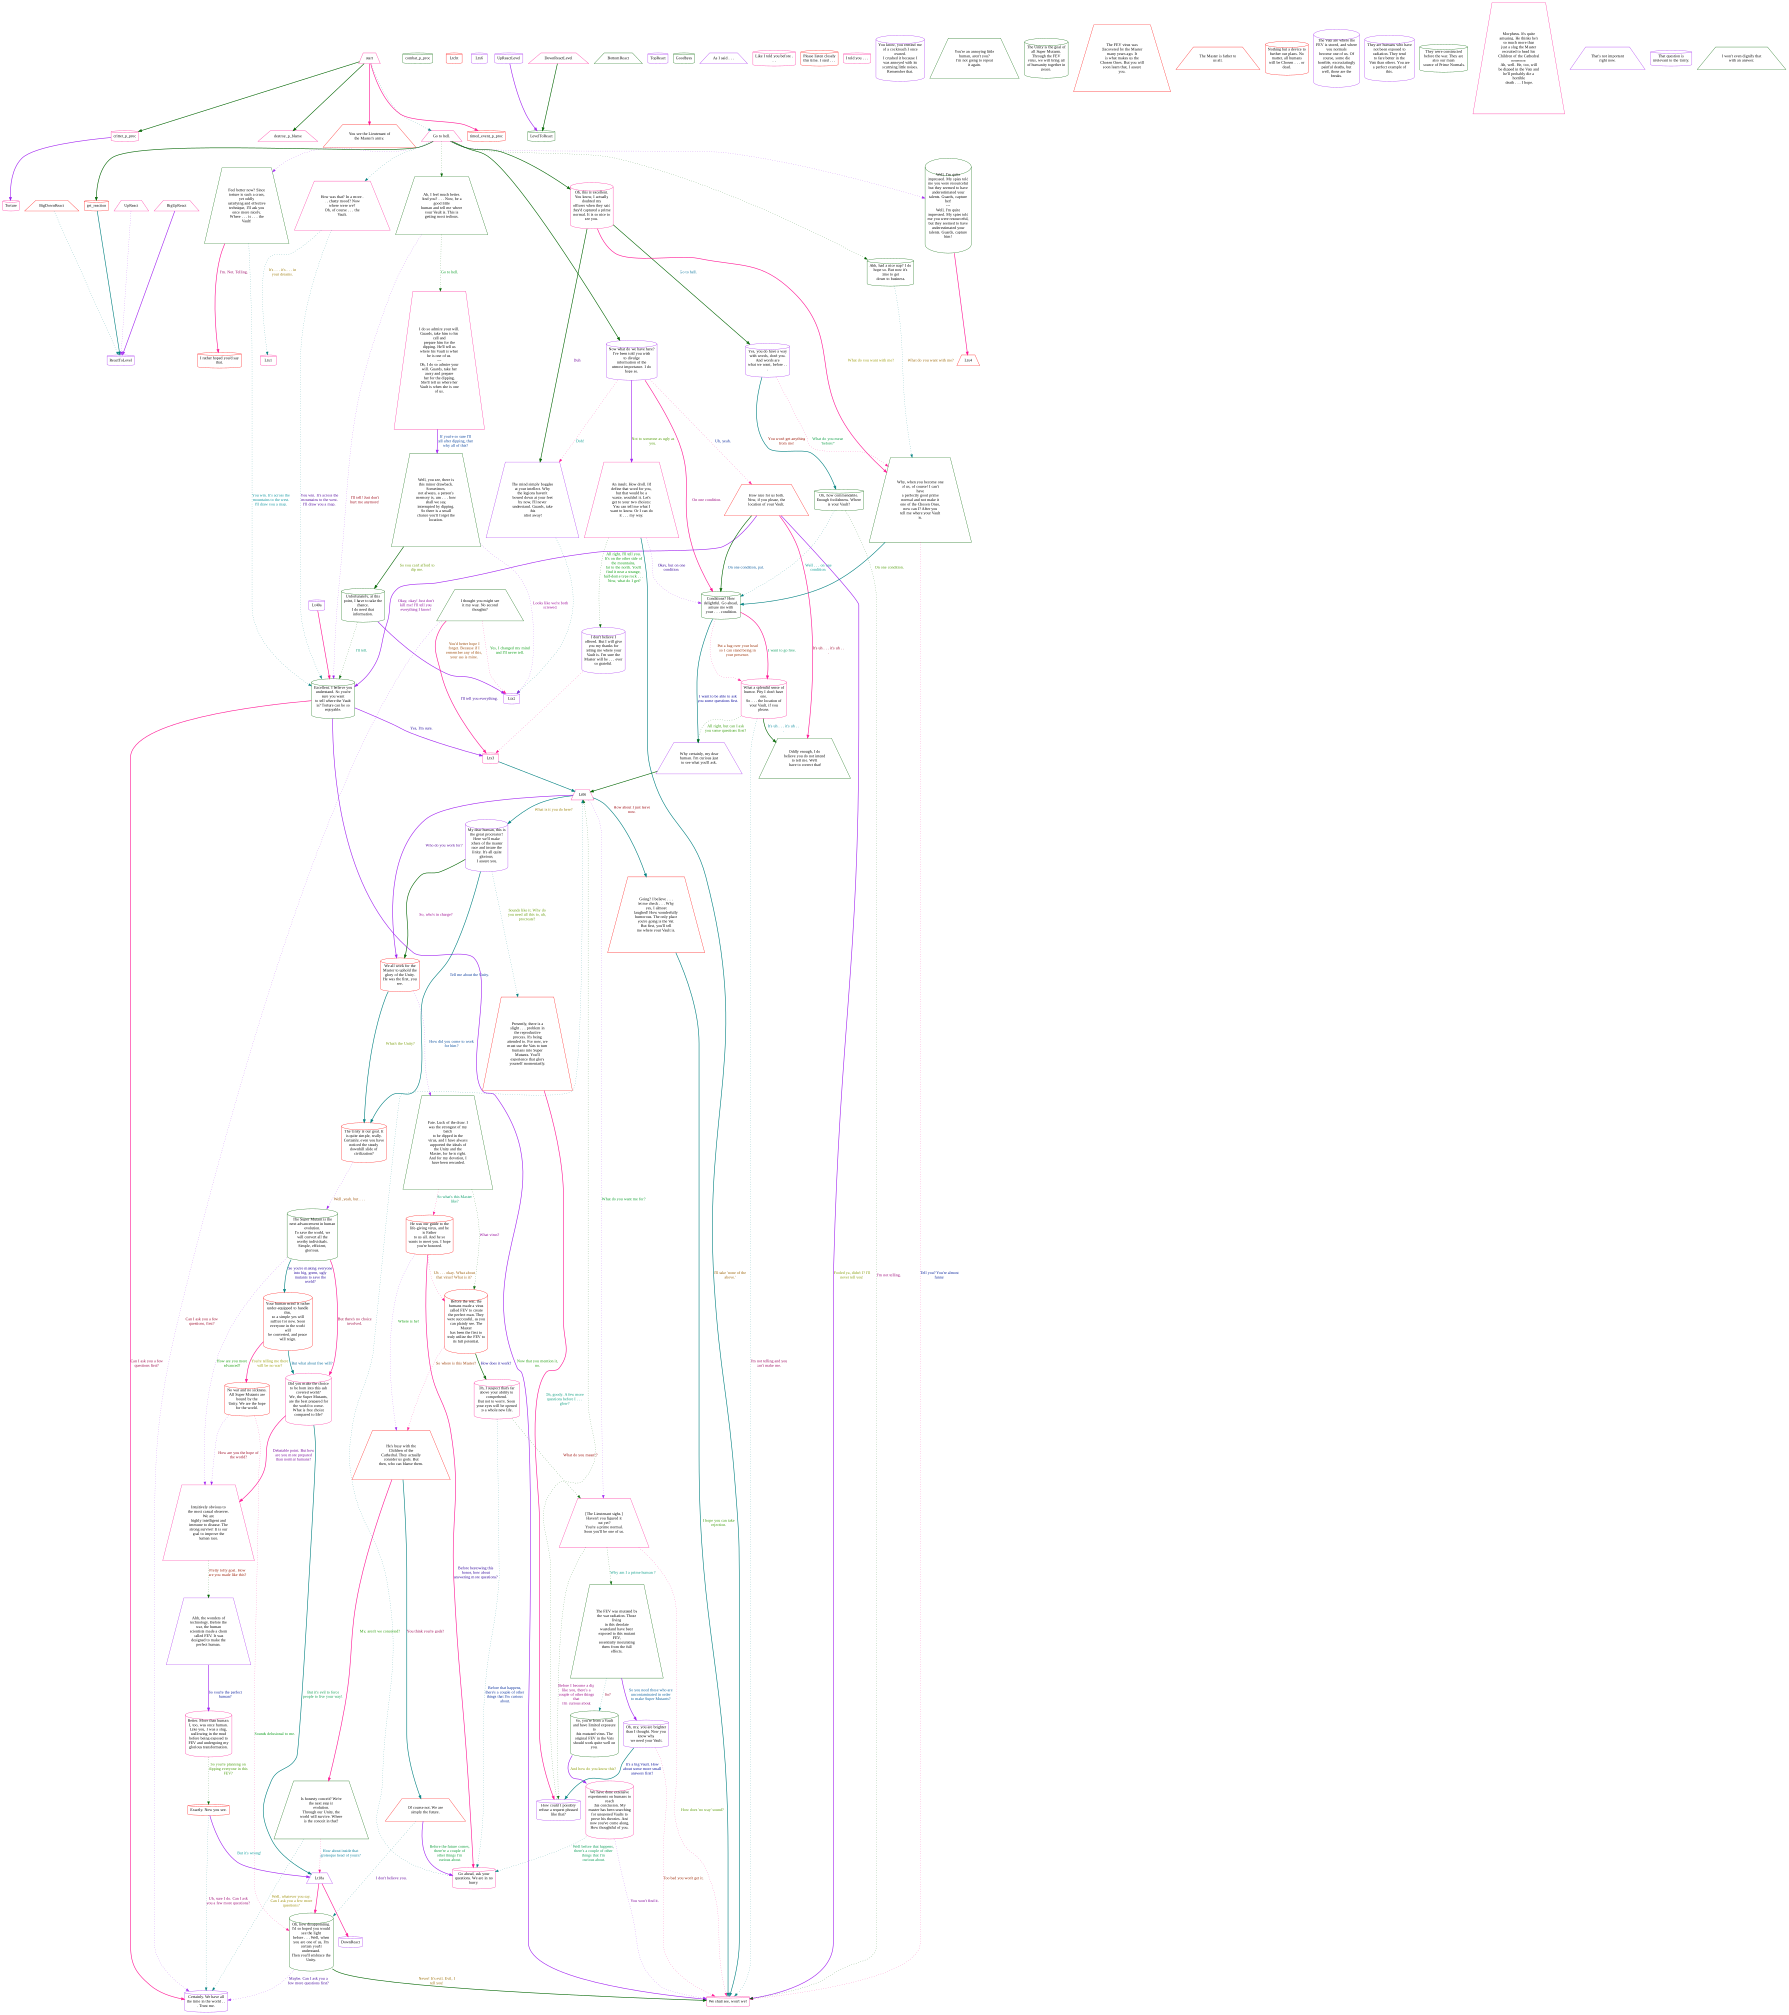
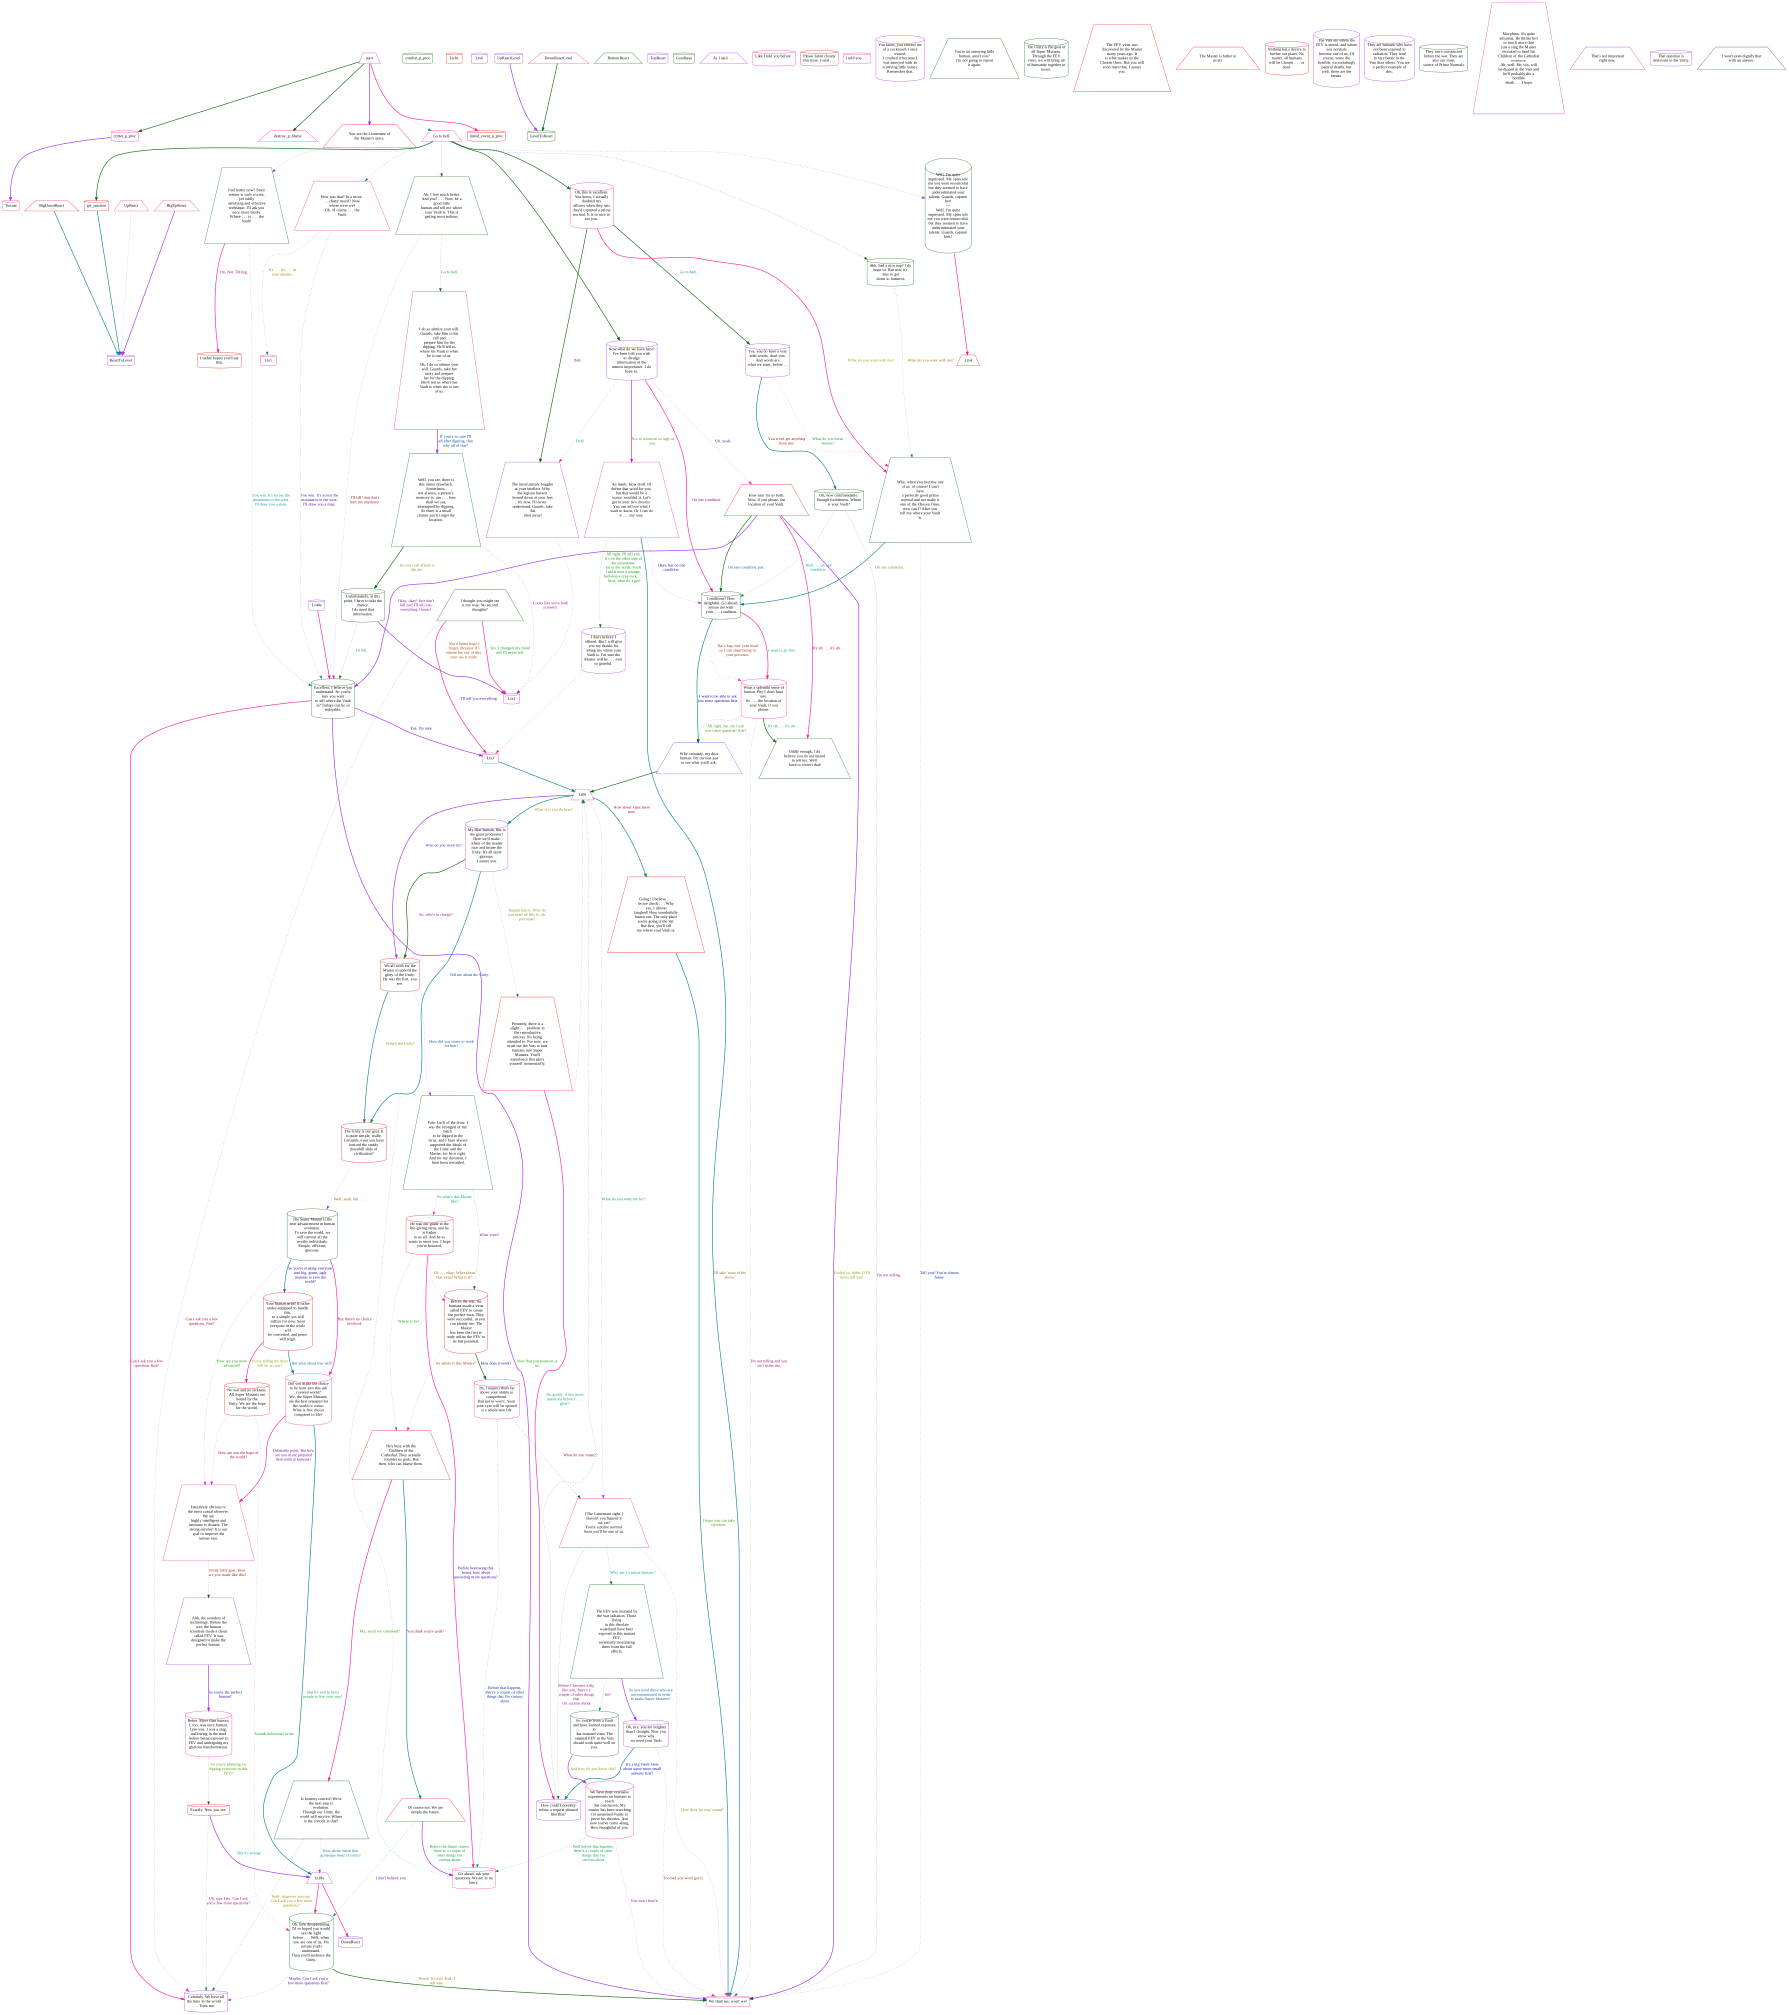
edge "start" -> "You see the Lieutenant of the Master's army.": color deeppink -> purple
edge "BigDownReact" -> "ReactToLevel": style dotted -> bold
edge "I thought you might see it my way. No second thoughts?" -> "Ltx2": style dotted -> bold
